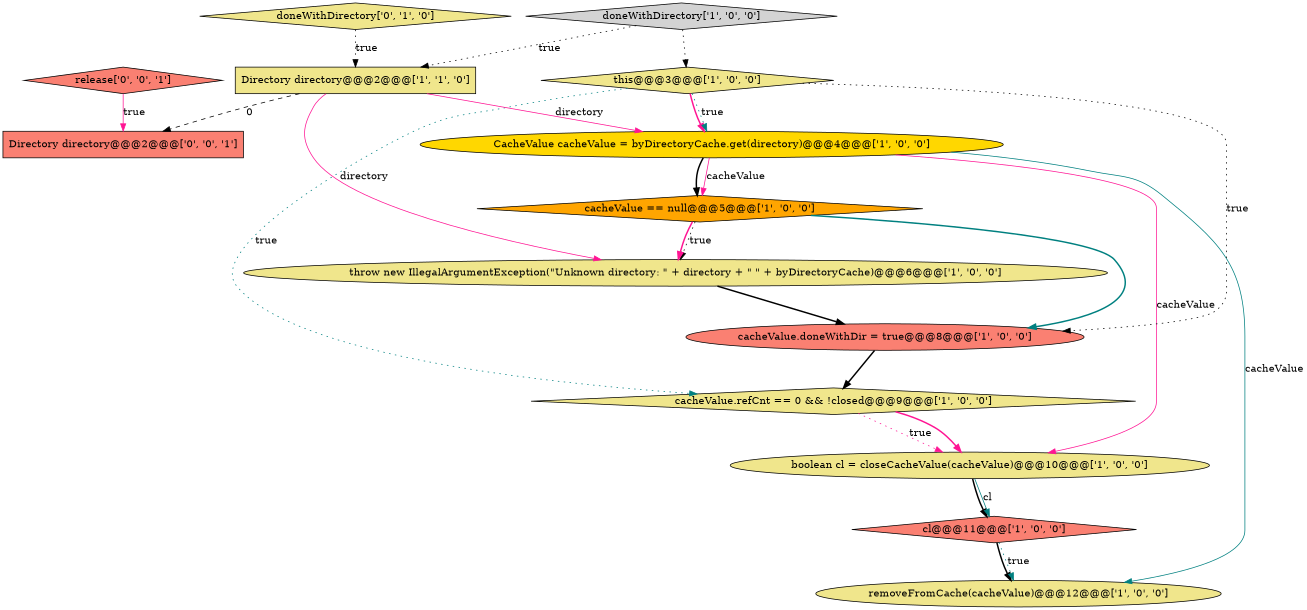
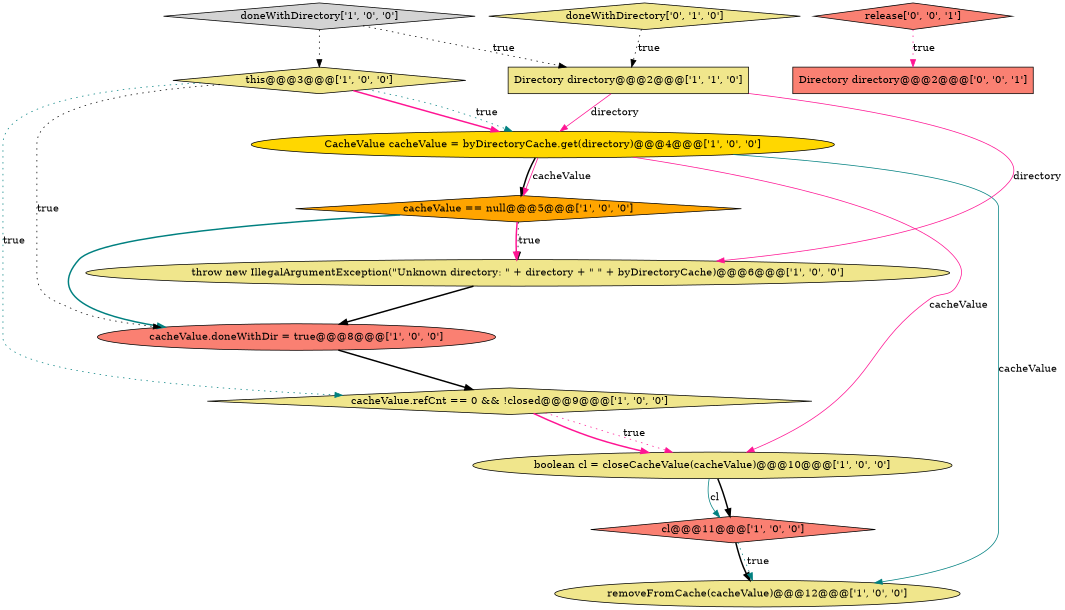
edge "release['0', '0', '1']" -> "Directory directory@@@2@@@['0', '0', '1']": style solid -> dotted
edge "Directory directory@@@2@@@['1', '1', '0']" -> "Directory directory@@@2@@@['0', '0', '1']": removed, label "0"
